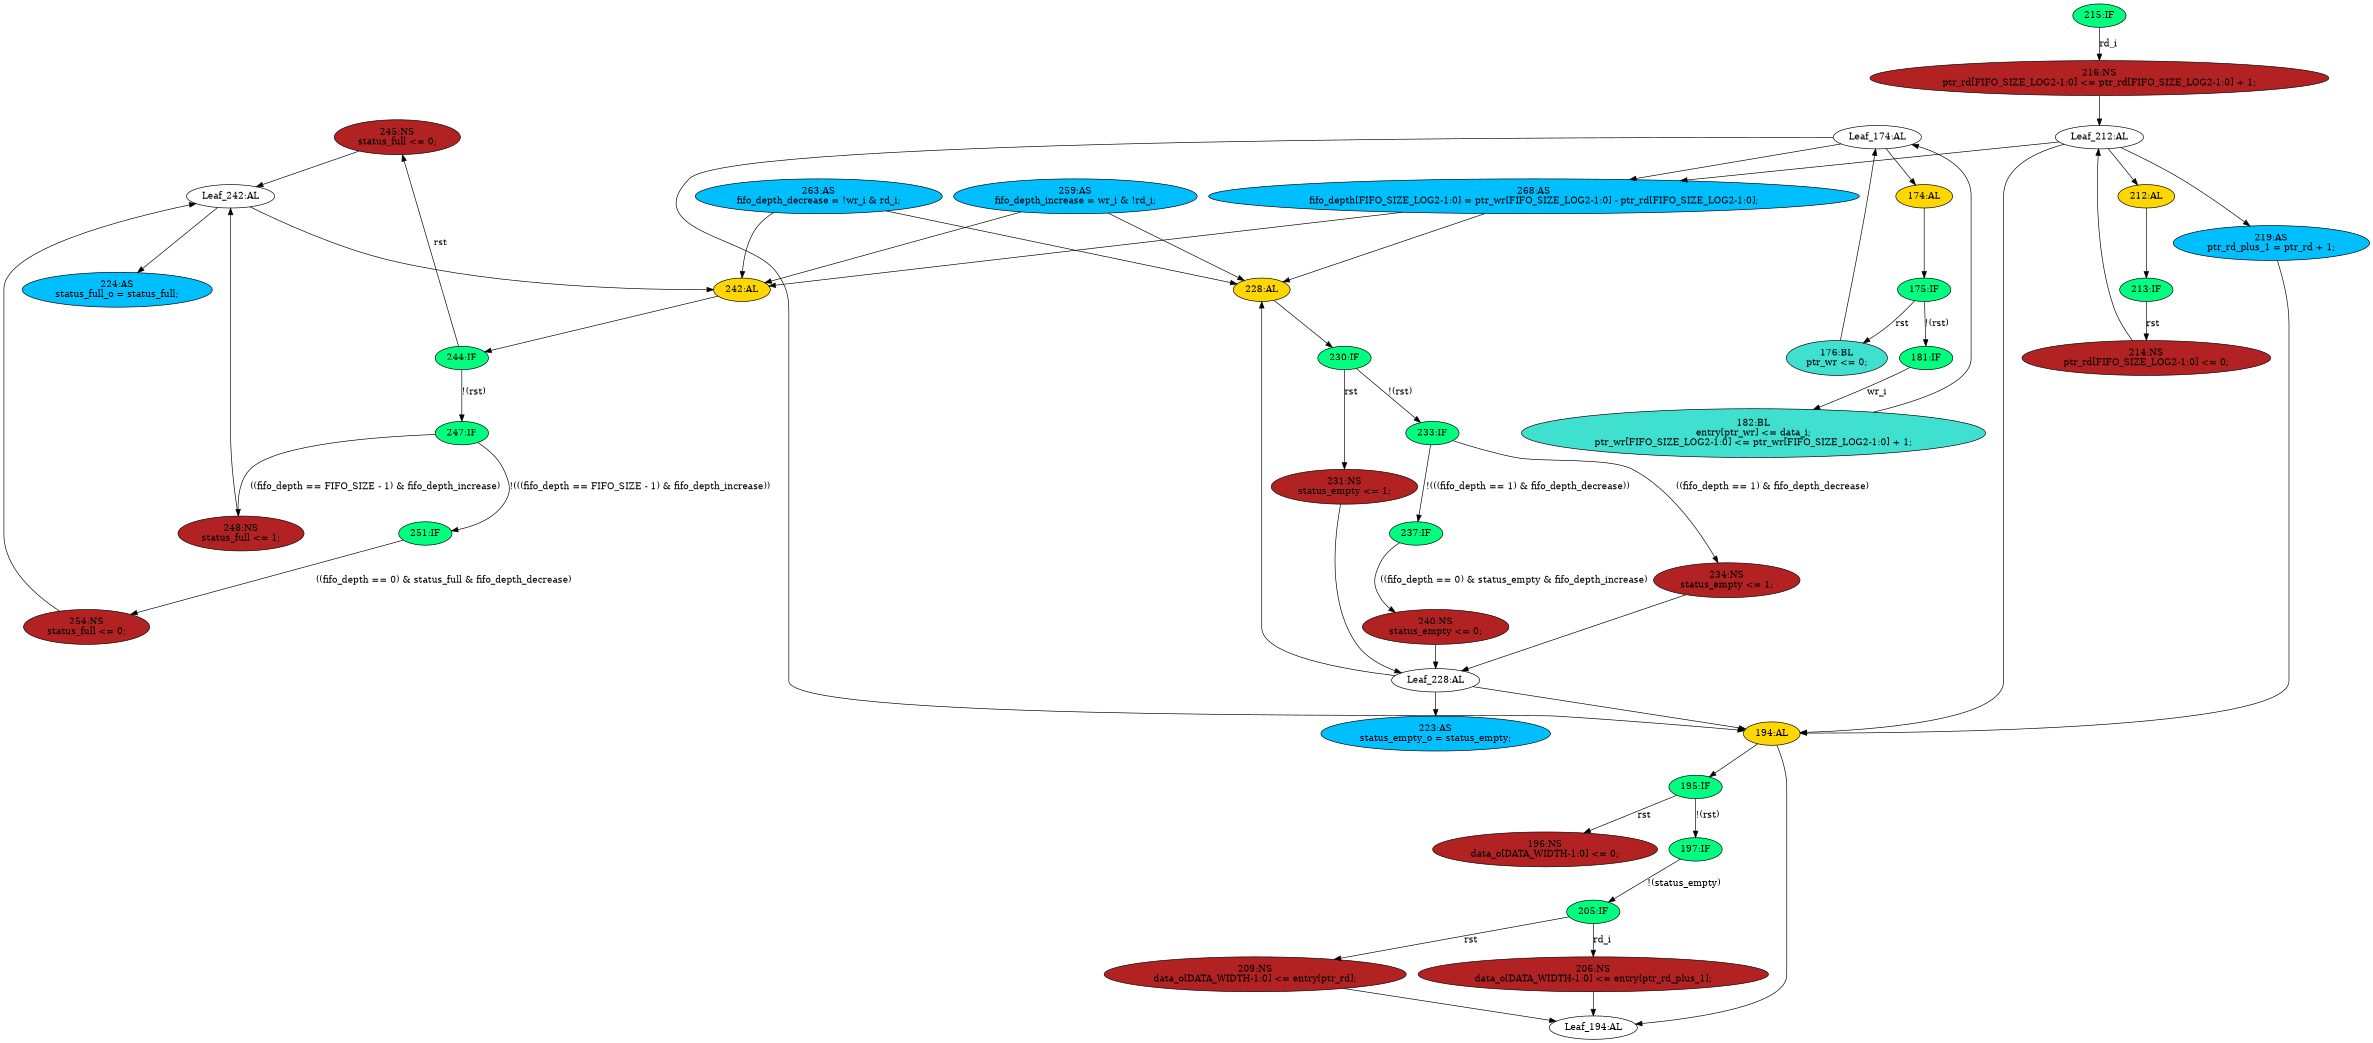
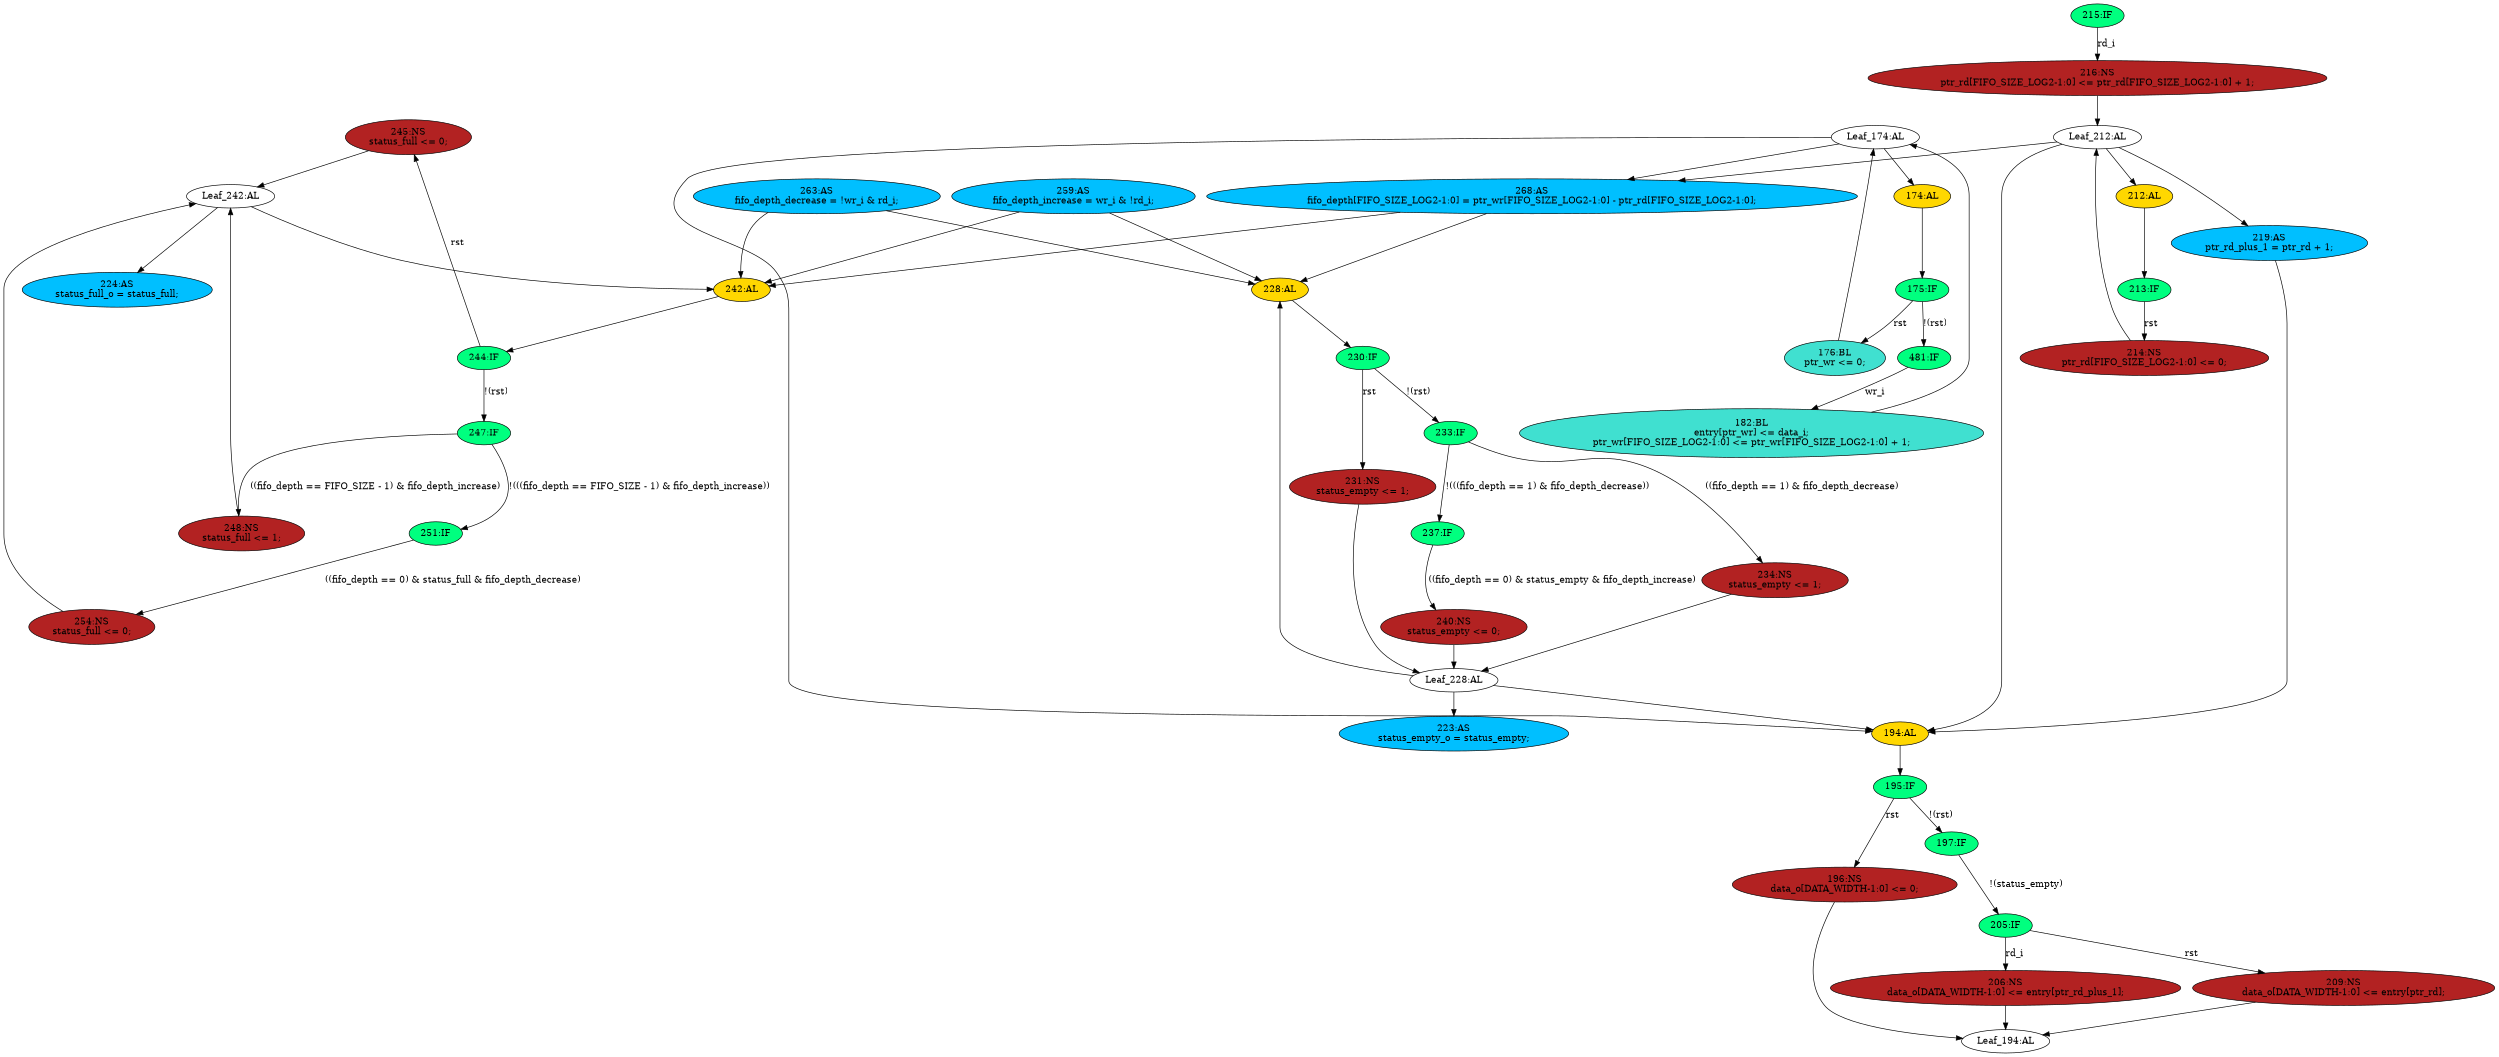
node "181:IF": label "181:IF" -> "481:IF"
edge "194:AL" -> "Leaf_194:AL": now "196:NS data_o[DATA_WIDTH-1:0] <= 0;" -> "Leaf_194:AL"
